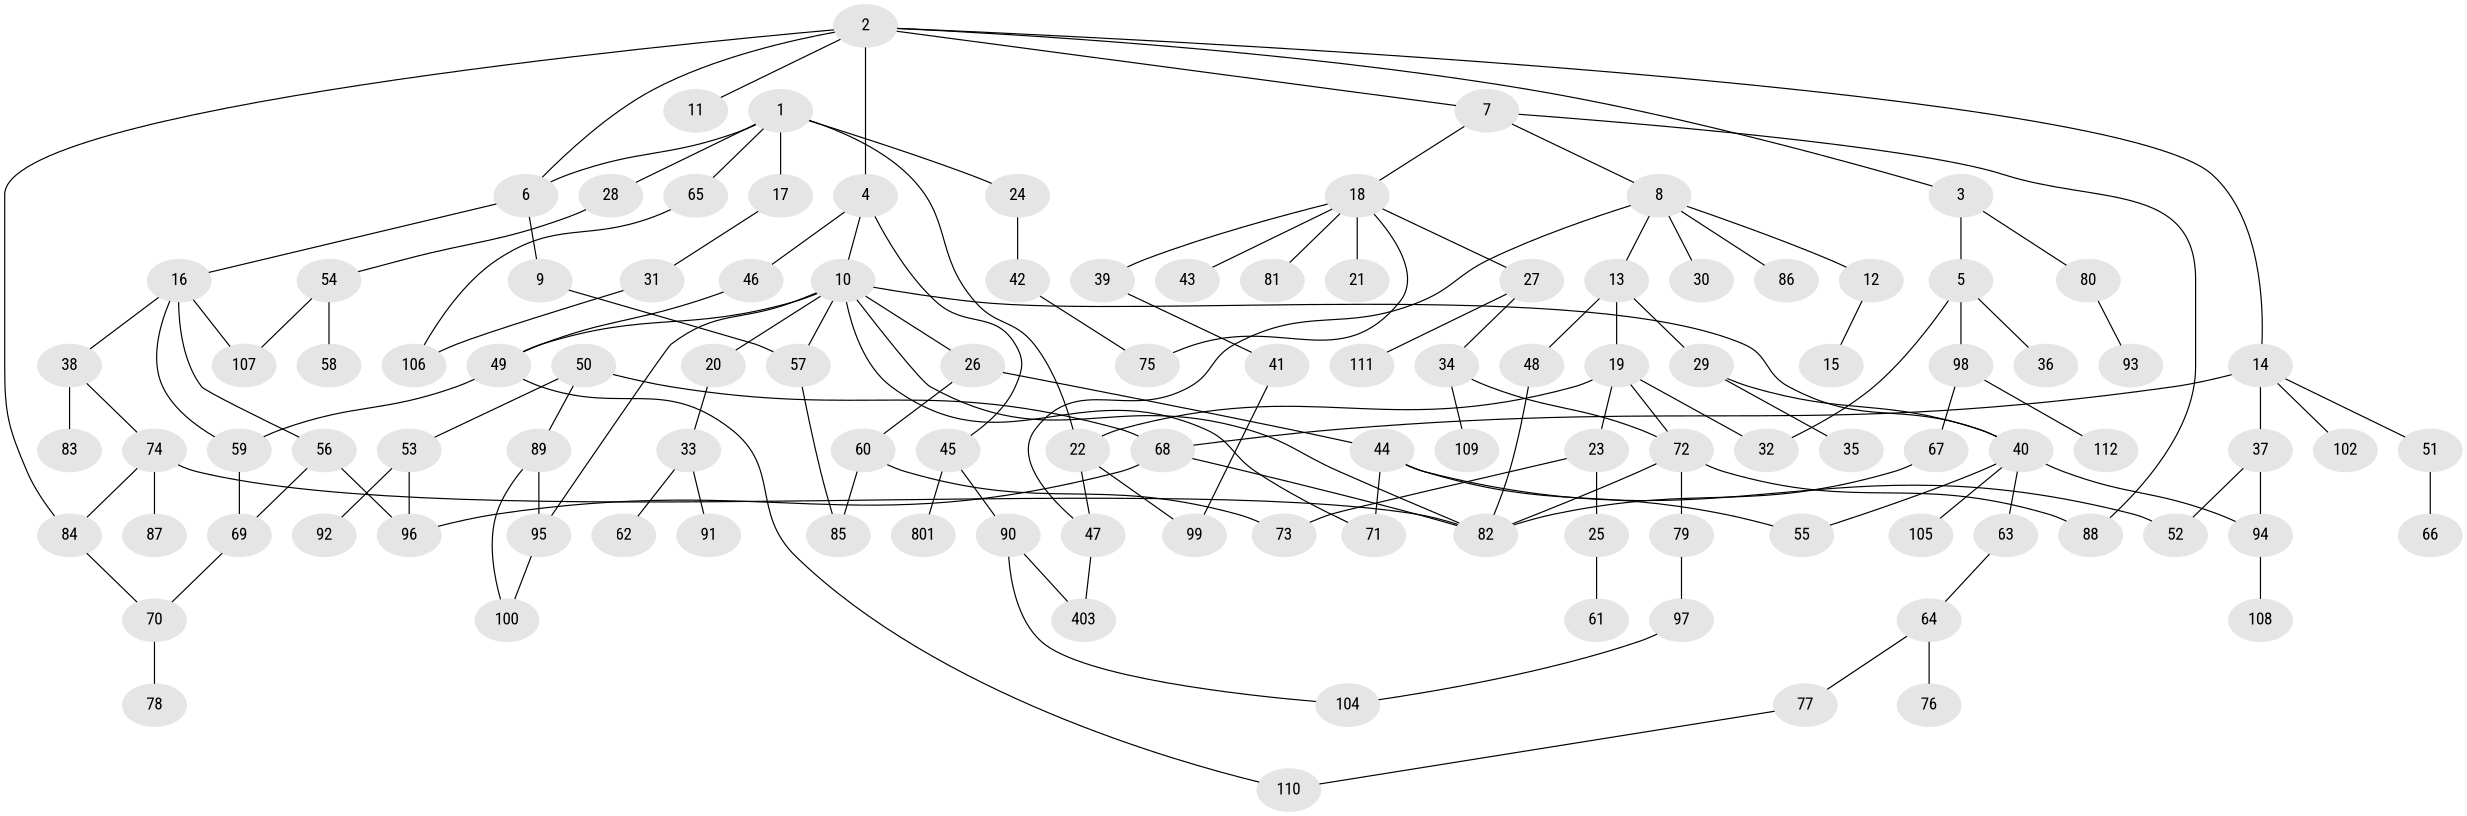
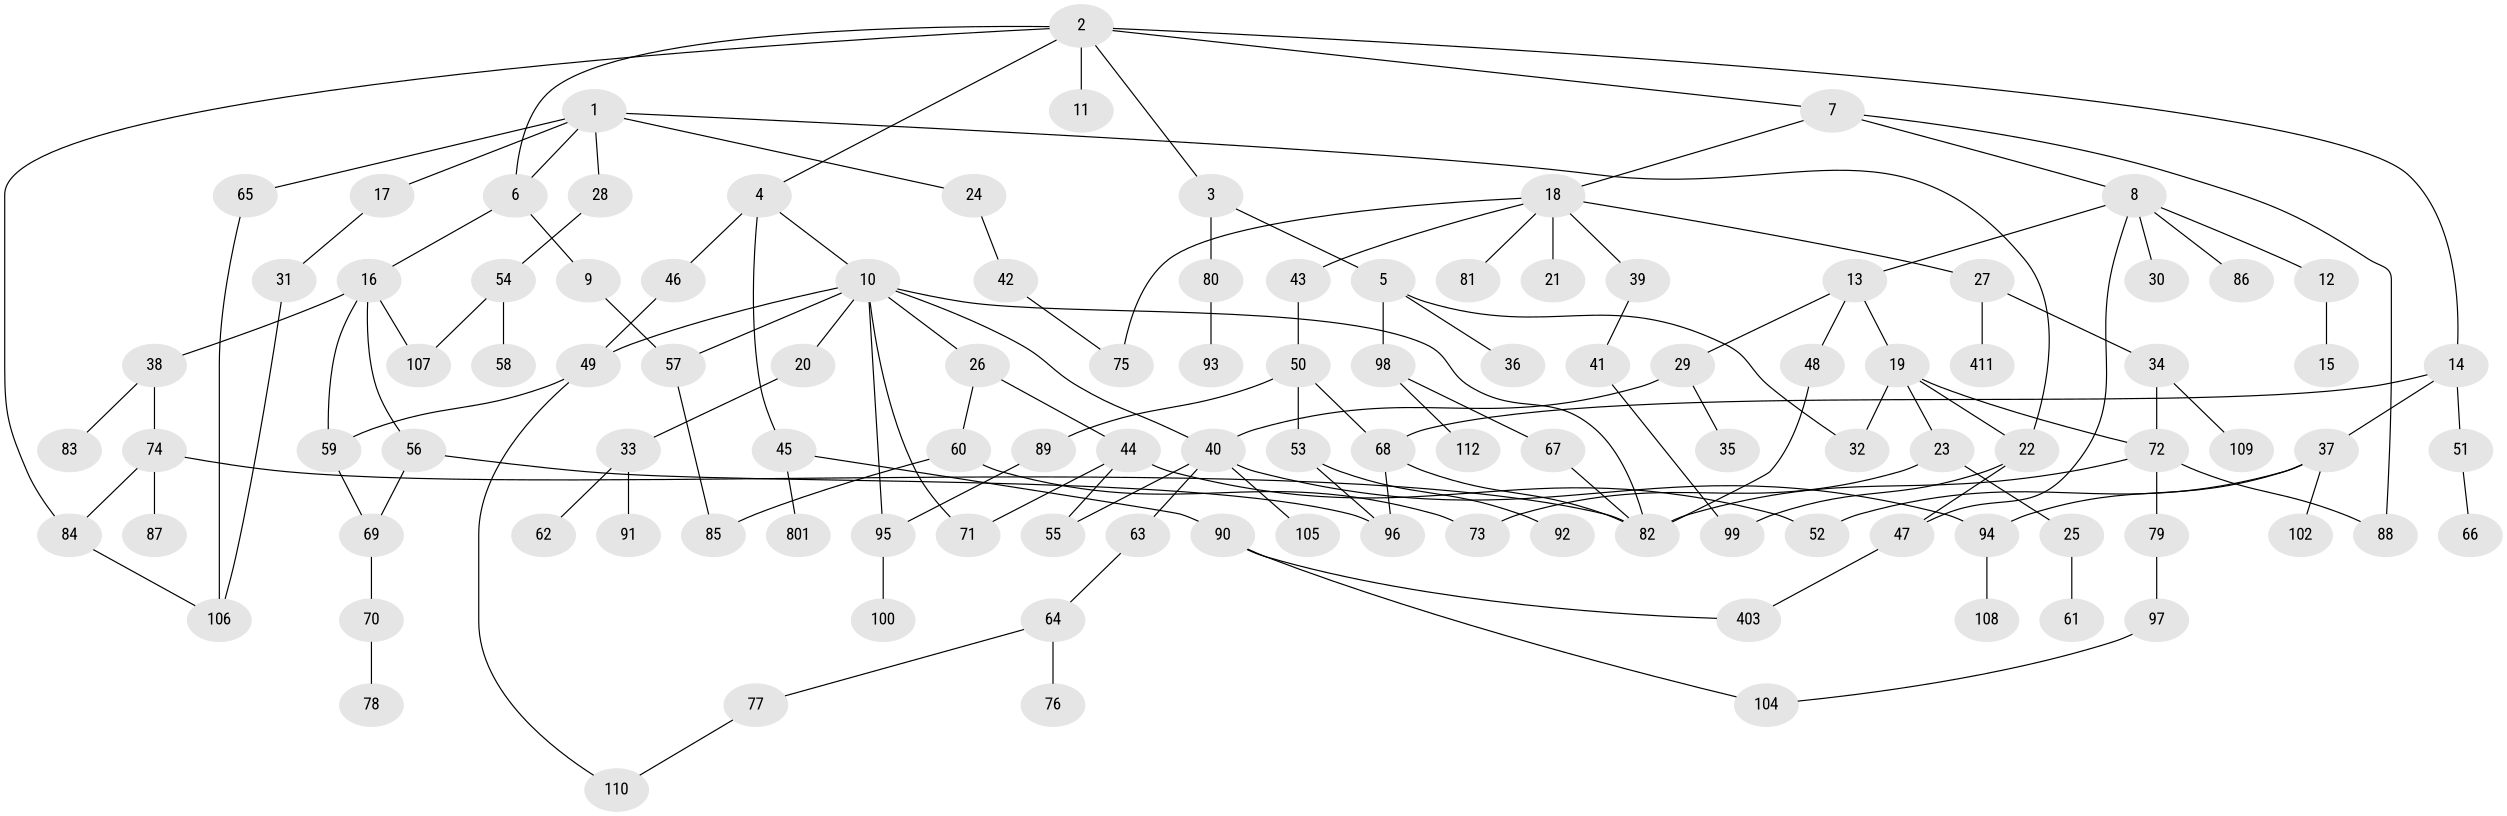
edge "43" -- "50": added
node "111": label "111" -> "411"
edge "14" -- "102": now "37" -- "102"
edge "89" -- "100": removed
edge "84" -- "70": now "84" -- "106"
